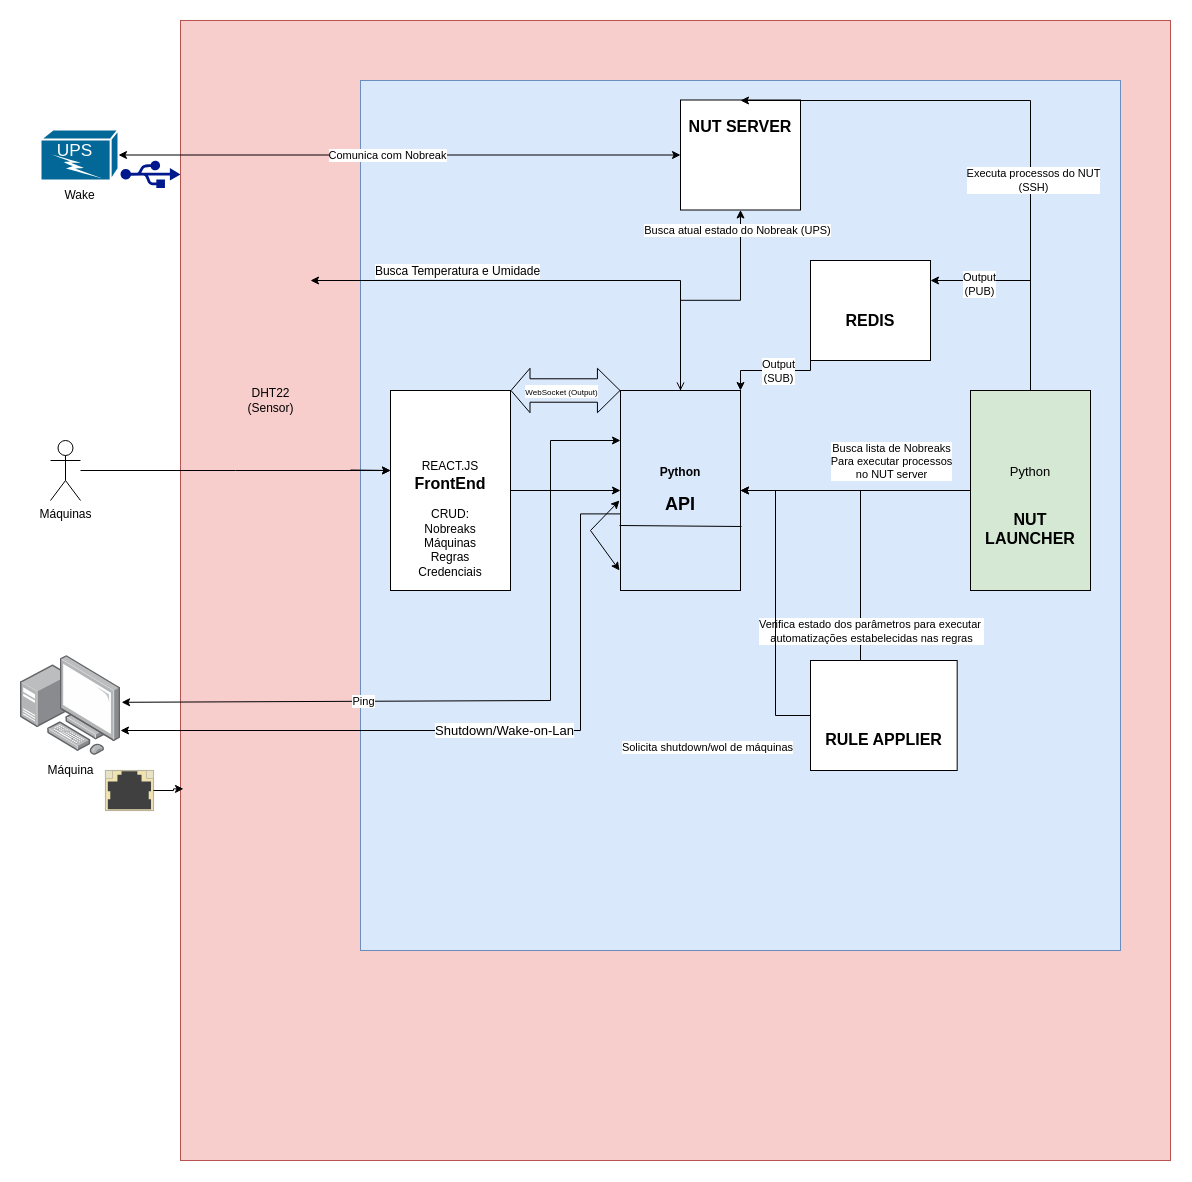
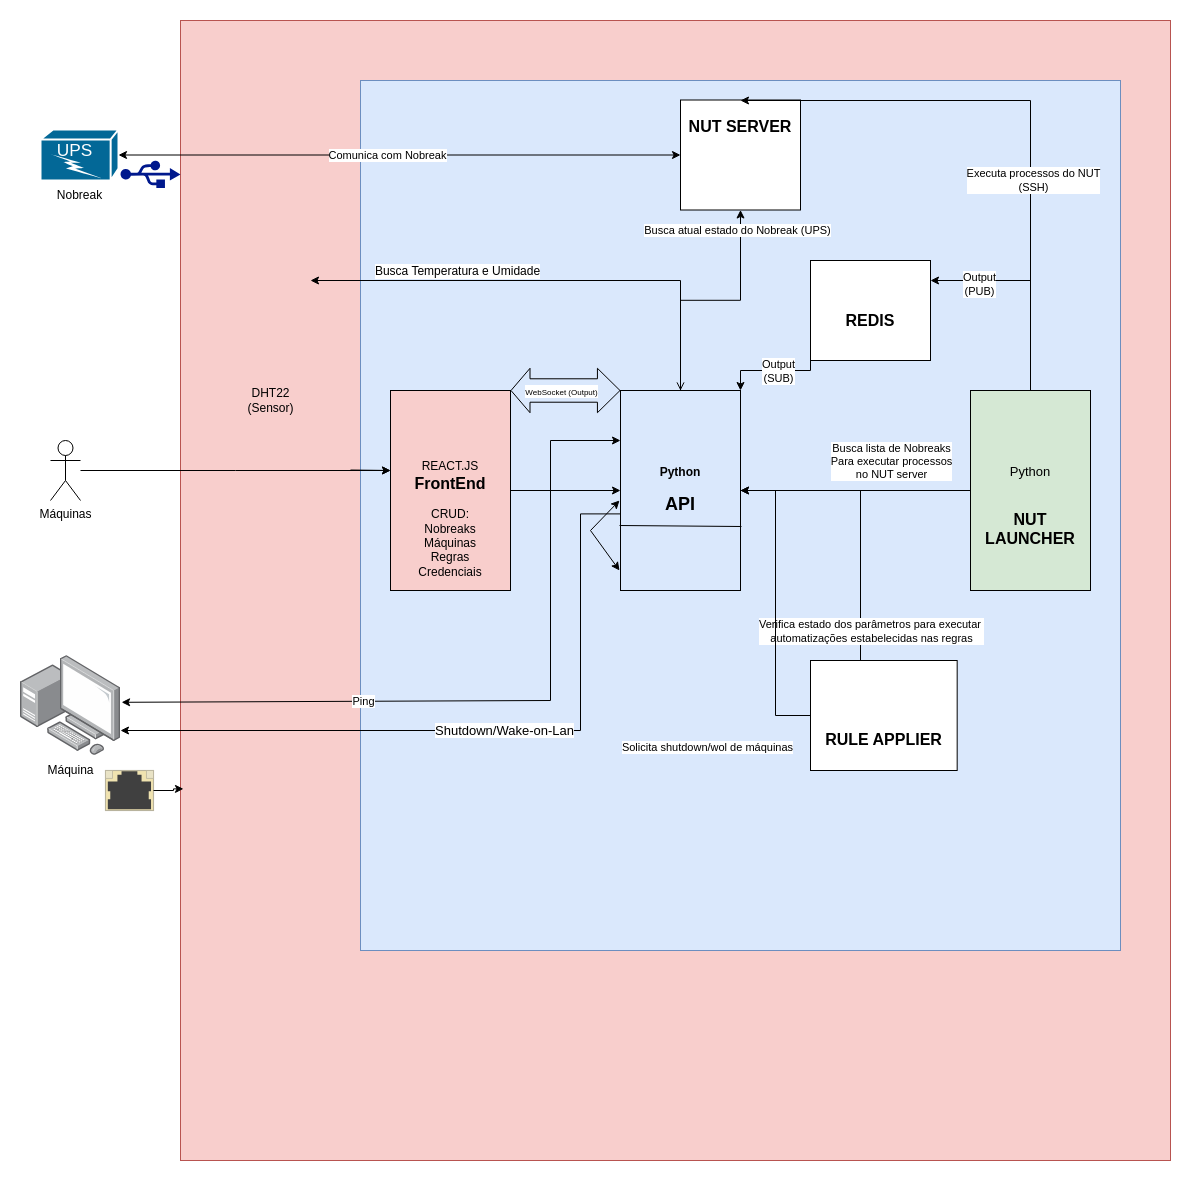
node "Wake": label "Wake" -> "Nobreak"
node "REACT.JS FrontEnd CRUD: Nobreaks Máquinas Regras Credenciais": fillcolor #ffffff -> #f8cecc
